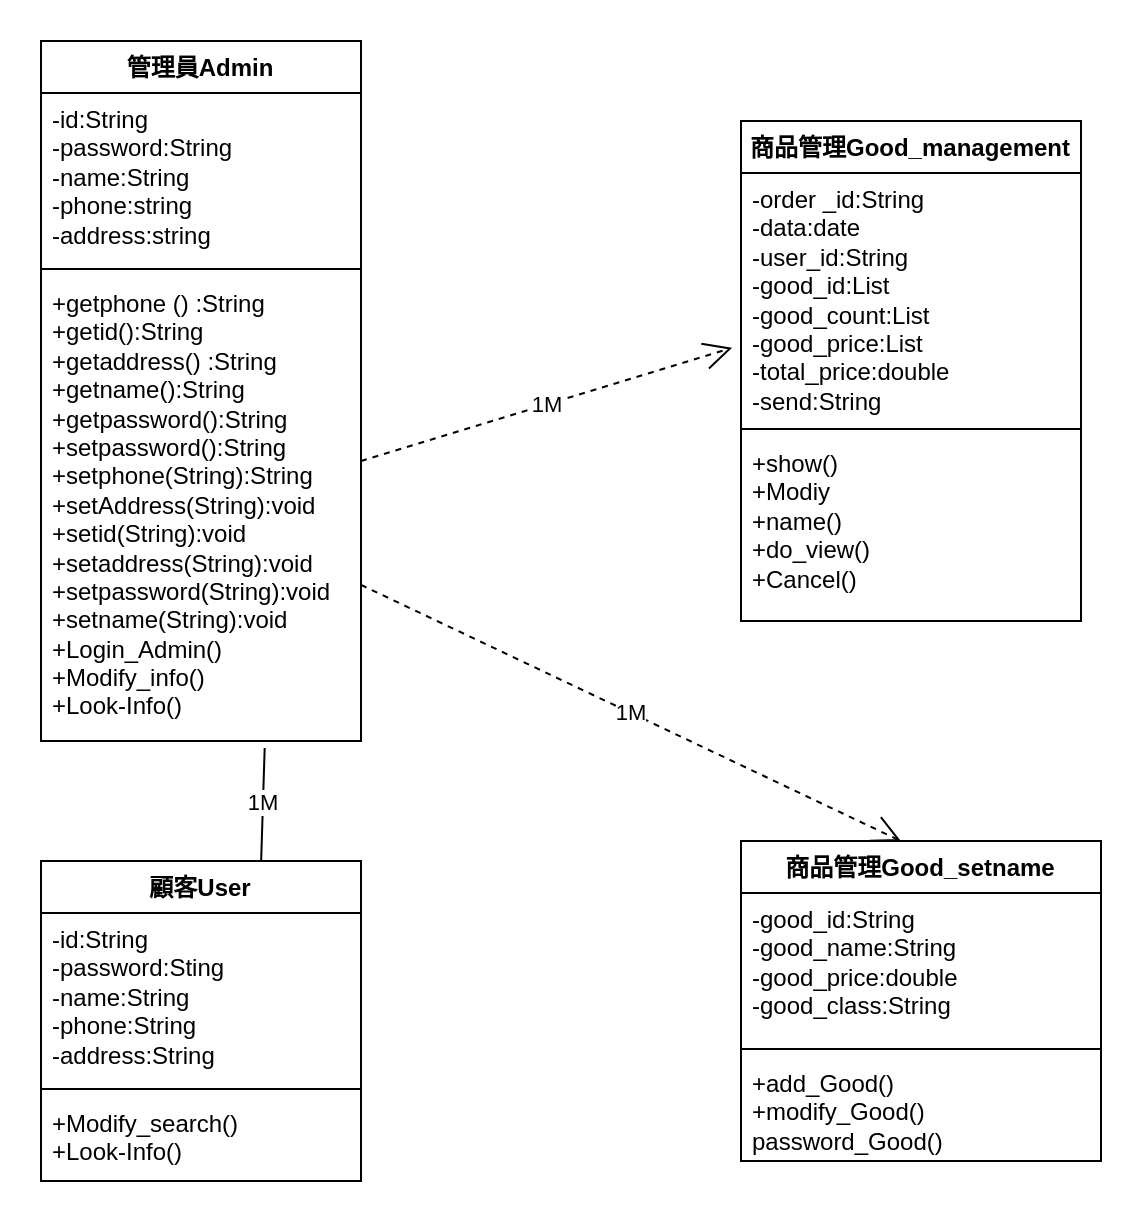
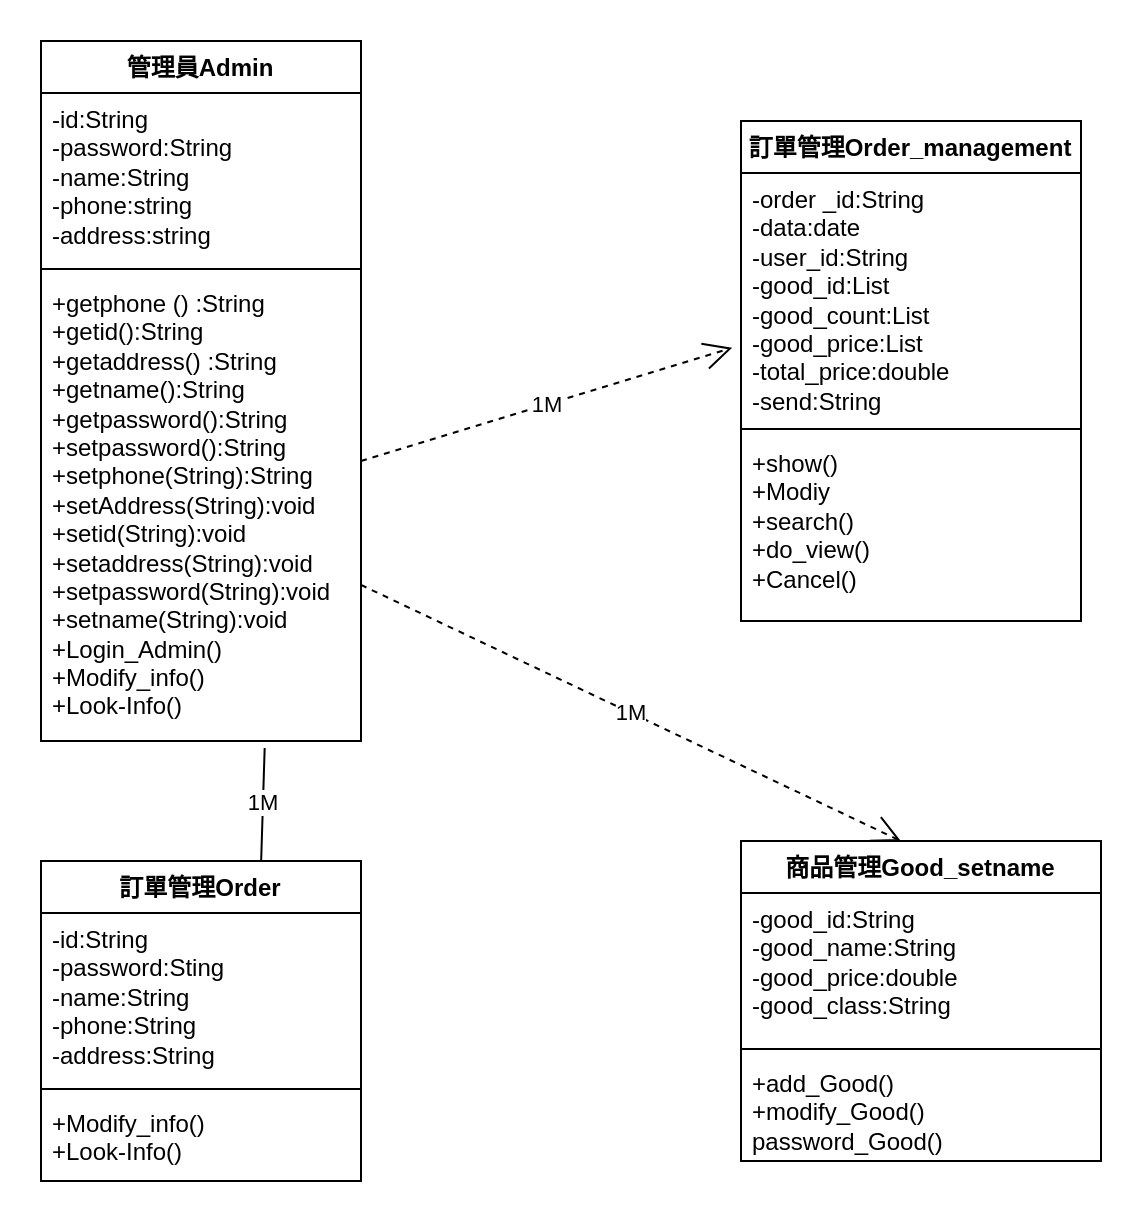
node "商品管理Good_management": label "商品管理Good_management" -> "訂單管理Order_management"
node "+show() +Modiy +name() +do_view() +Cancel()": label "+show() +Modiy +name() +do_view() +Cancel()" -> "+show() +Modiy +search() +do_view() +Cancel()"
node "顧客User": label "顧客User" -> "訂單管理Order"
node "+Modify_search() +Look-Info()": label "+Modify_search() +Look-Info()" -> "+Modify_info() +Look-Info()"
